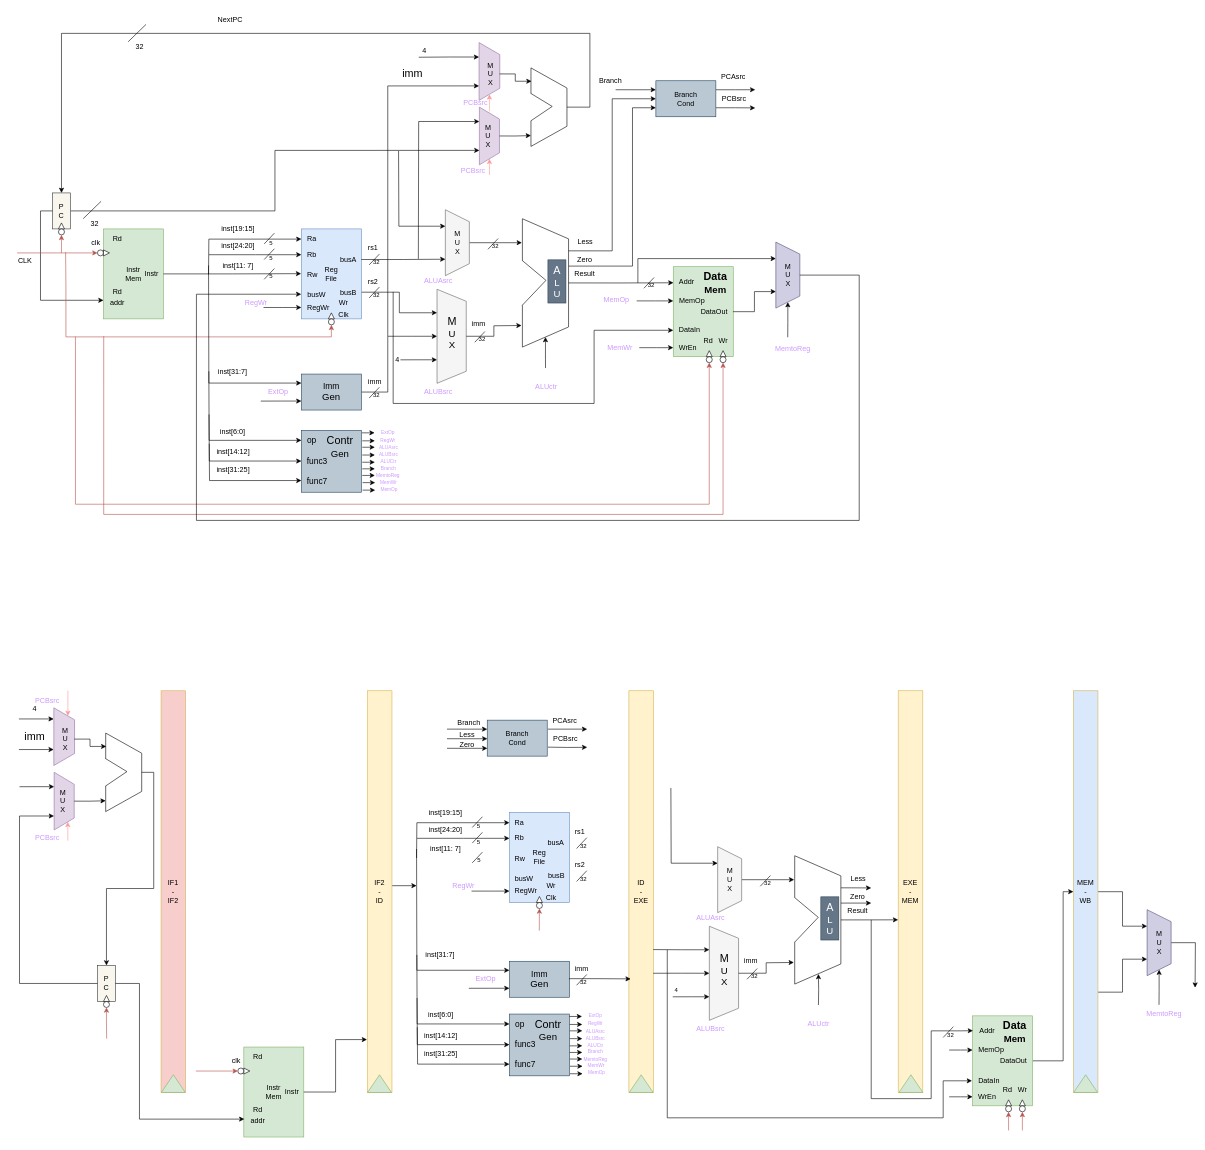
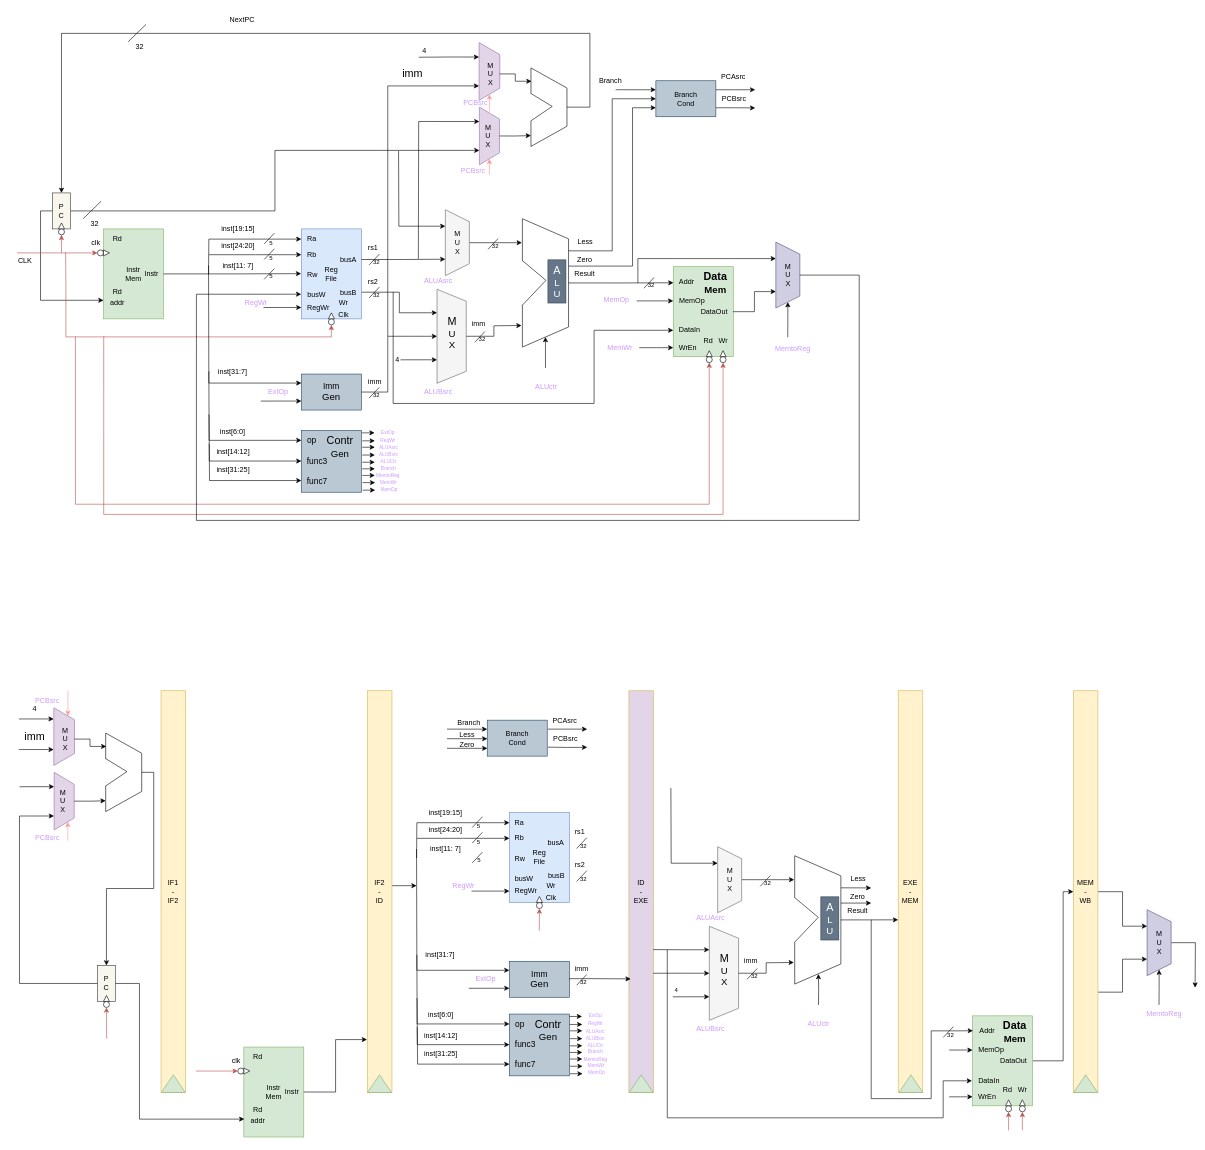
node "NextPC": moved (230, 20) -> (242, 20)
node "IF1 - IF2": fillcolor #f8cecc -> #fff2cc
node "ID - EXE": fillcolor #fff2cc -> #e1d5e7
node "MEM - WB": fillcolor #dae8fc -> #fff2cc
